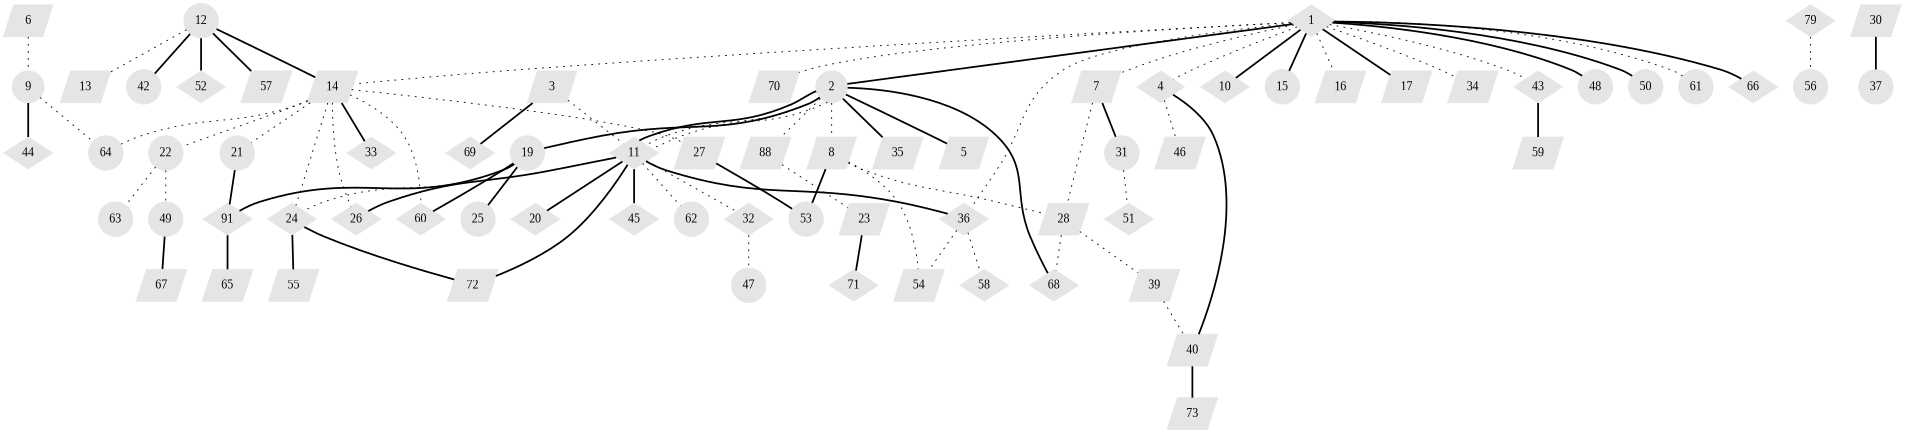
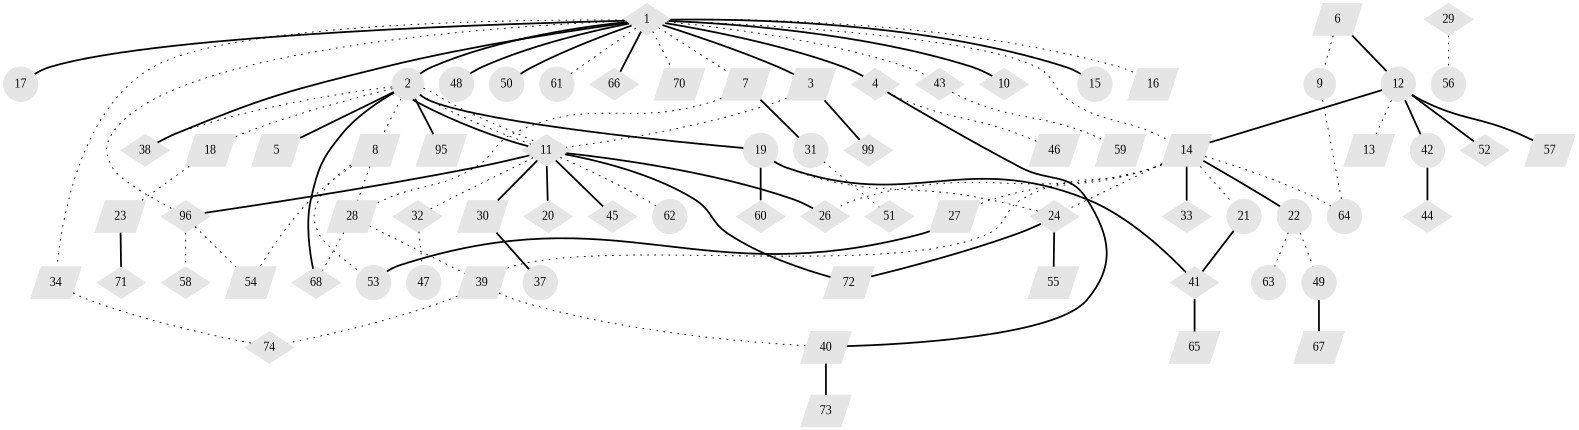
node "79": label "79" -> "29"
edge "1" -- "3": added
edge "1" -- "4": style dotted -> bold
edge "6" -- "12": added
node "17": shape parallelogram -> circle
edge "9" -- "44": now "42" -- "44"
edge "43" -- "59": style bold -> dotted
edge "14" -- "22": style dotted -> bold
edge "14" -- "60": now "14" -- "39"
node "38": added
node "69": label "69" -> "99"
node "88": label "88" -> "18"
node "35": label "35" -> "95"
edge "11" -- "30": added
edge "8" -- "53": style bold -> dotted
node "91": label "91" -> "41"
node "25": removed
node "36": label "36" -> "96"
node "74": added
